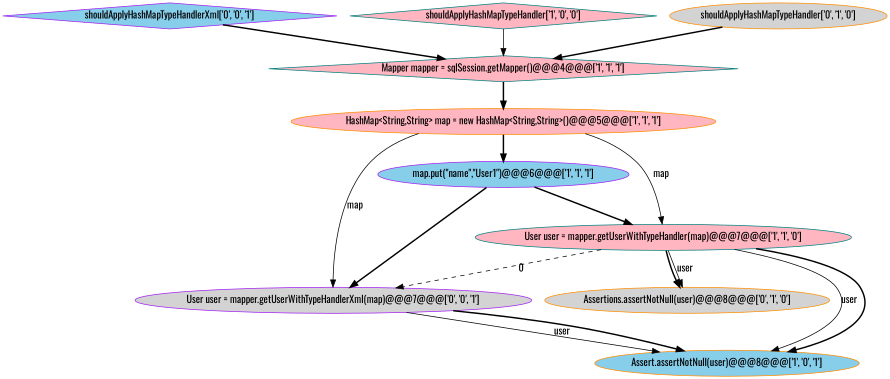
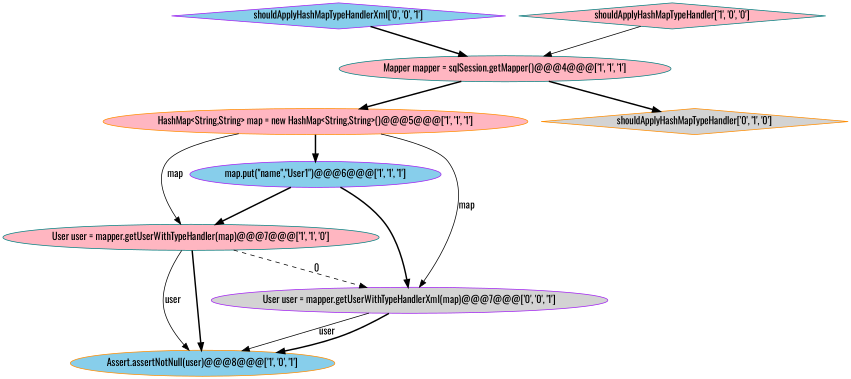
node "shouldApplyHashMapTypeHandler['0', '1', '0']": shape ellipse -> diamond
edge "shouldApplyHashMapTypeHandler['0', '1', '0']" -> "Mapper mapper = sqlSession.getMapper()@@@4@@@['1', '1', '1']": reversed
node "Mapper mapper = sqlSession.getMapper()@@@4@@@['1', '1', '1']": shape diamond -> ellipse
node "Assertions.assertNotNull(user)@@@8@@@['0', '1', '0']": removed
